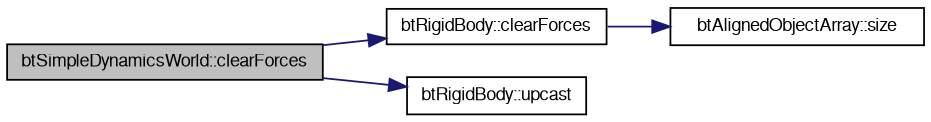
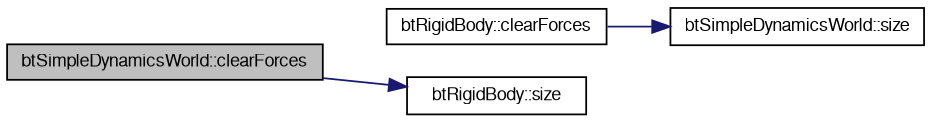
node "btAlignedObjectArray::size": label "btAlignedObjectArray::size" -> "btSimpleDynamicsWorld::size"
edge "btSimpleDynamicsWorld::clearForces" -> "btRigidBody::clearForces": removed
node "btRigidBody::upcast": label "btRigidBody::upcast" -> "btRigidBody::size"
